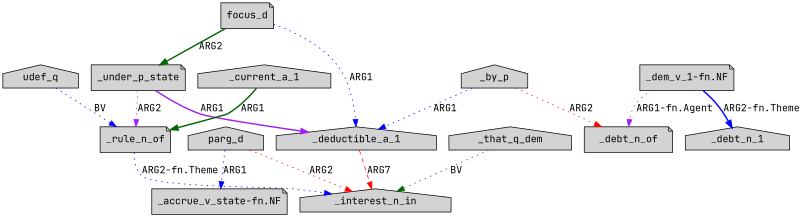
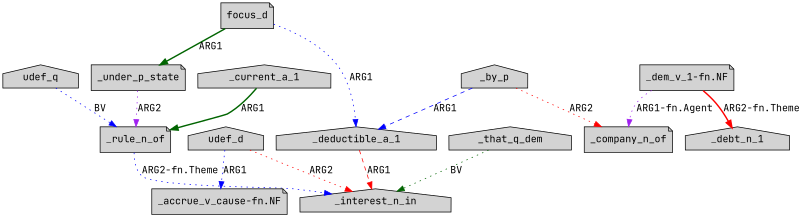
edge "focus_d" -> "_under_p_state": label "ARG2" -> "ARG1"
edge "_dem_v_1-fn.NF" -> "_debt_n_1": color blue -> red
edge "_by_p" -> "_deductible_a_1": style dotted -> dashed
edge "_under_p_state" -> "_deductible_a_1": removed, label "ARG1"
node "parg_d": label "parg_d" -> "udef_d"
node "_debt_n_of": label "_debt_n_of" -> "_company_n_of"
edge "_deductible_a_1" -> "_interest_n_in": label "ARG7" -> "ARG1"
node "_accrue_v_state-fn.NF": label "_accrue_v_state-fn.NF" -> "_accrue_v_cause-fn.NF"
